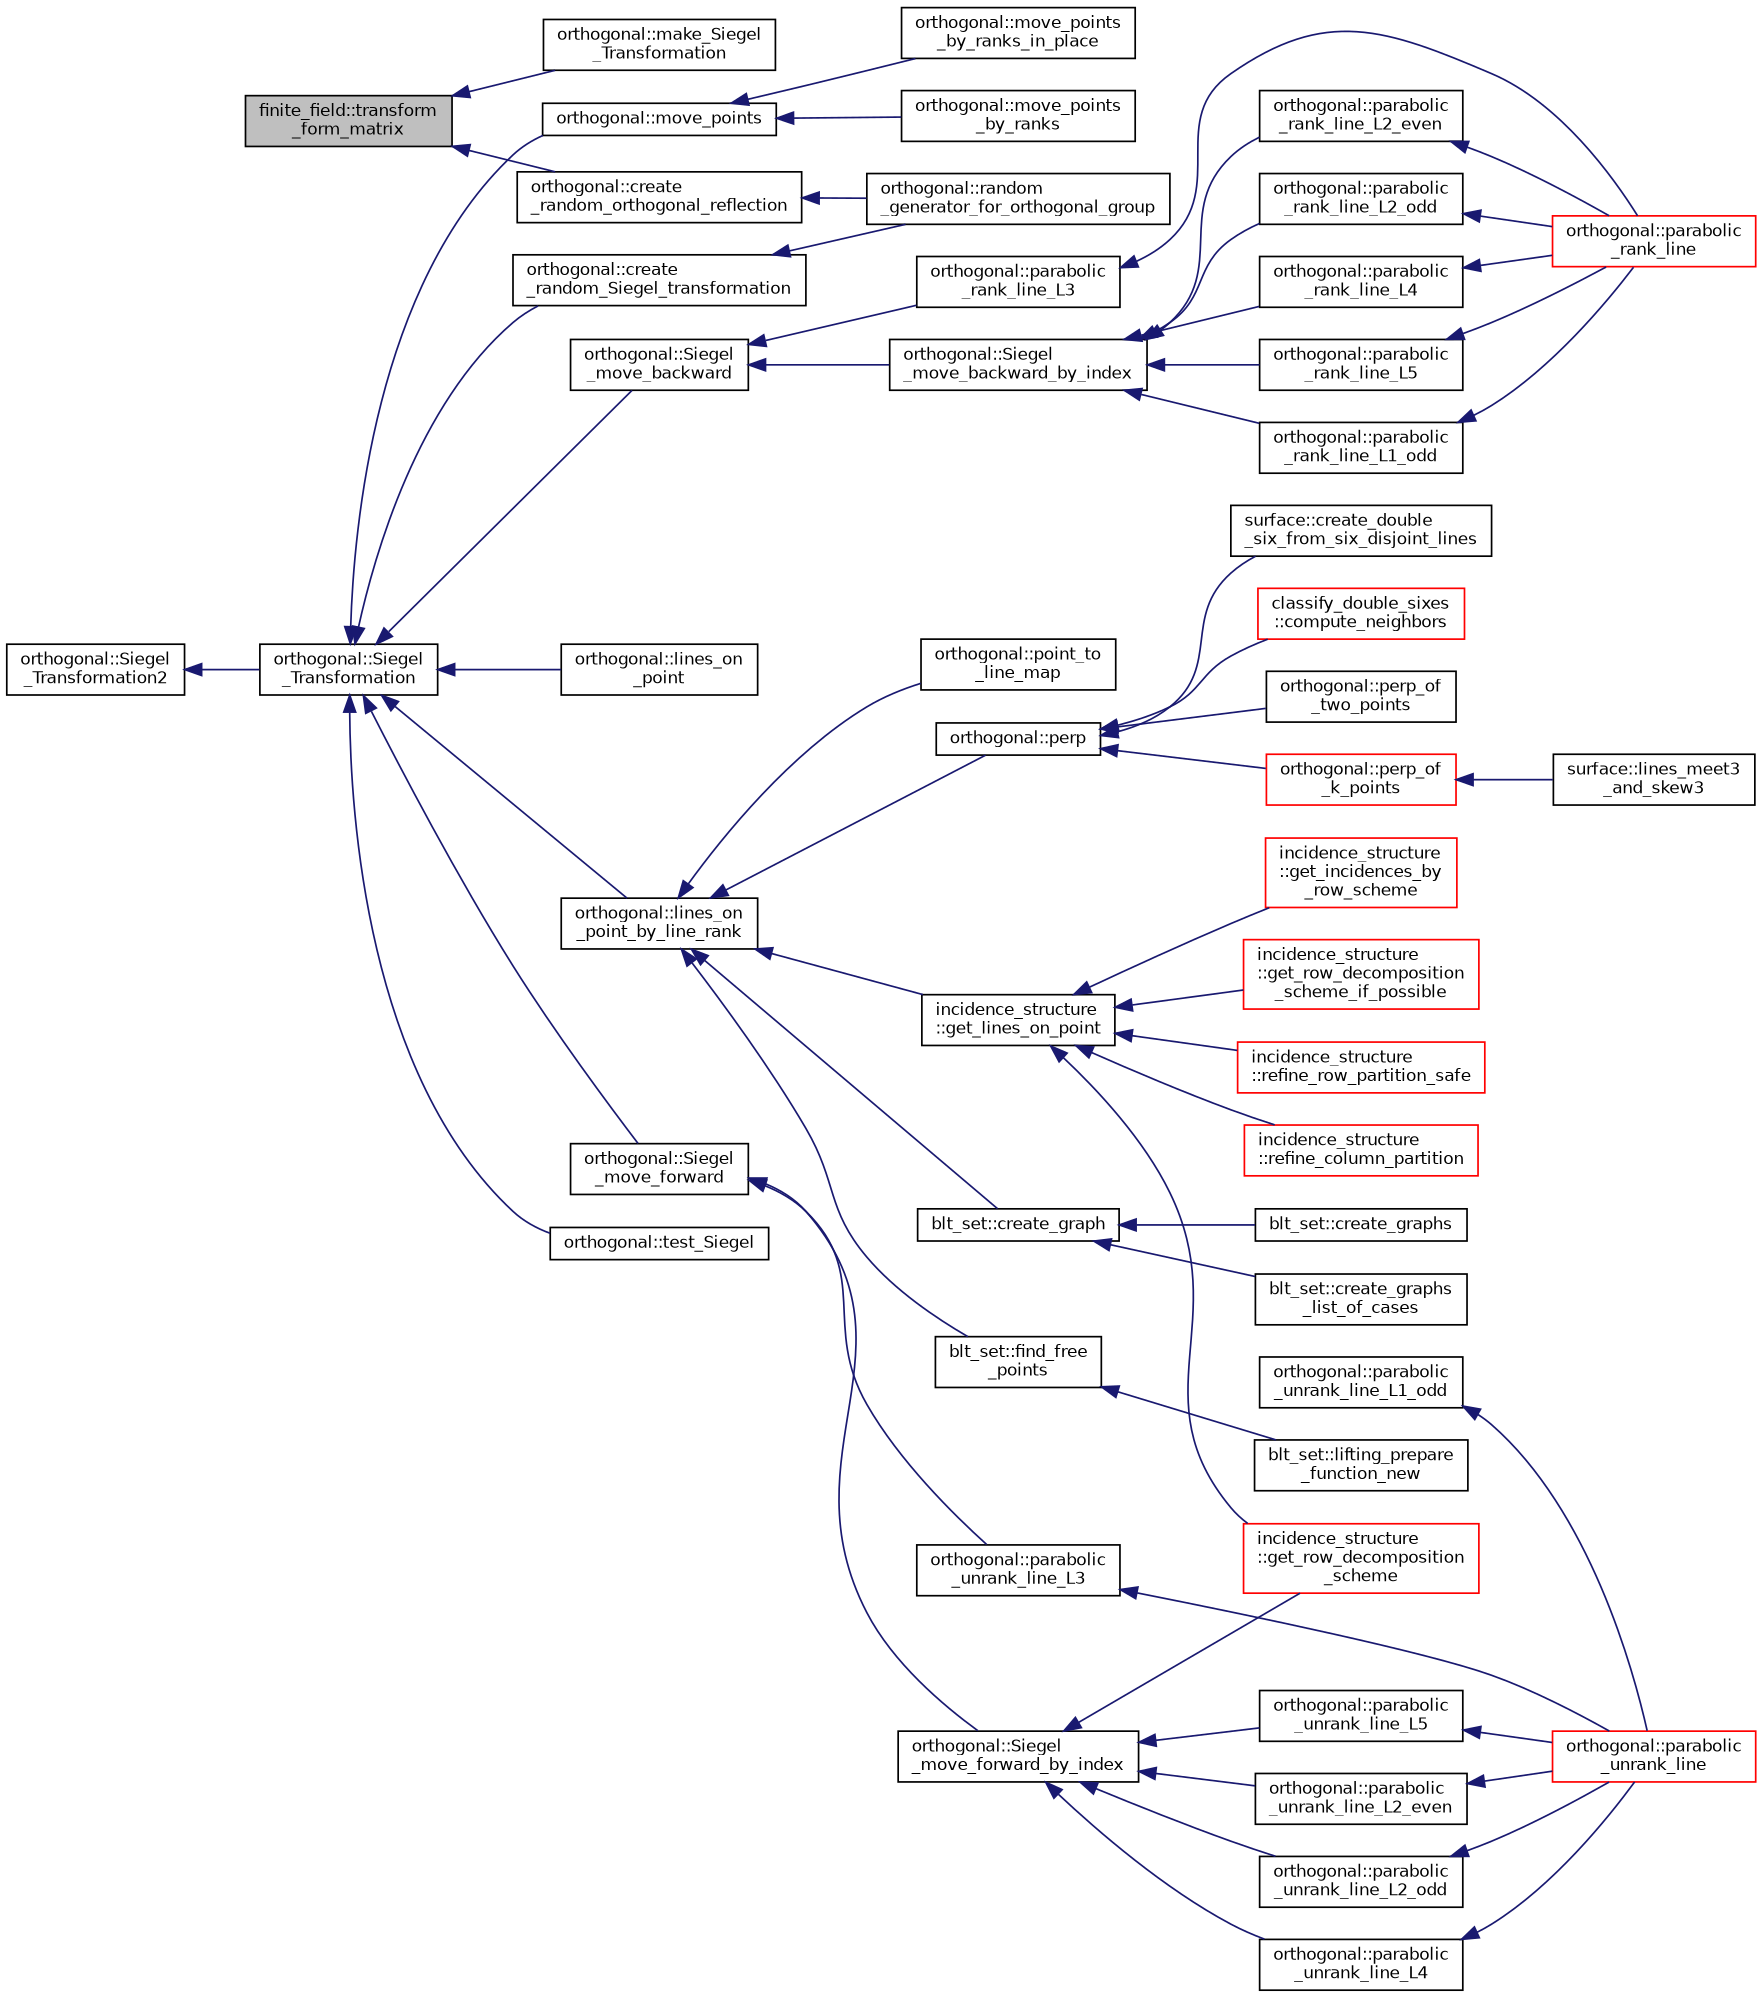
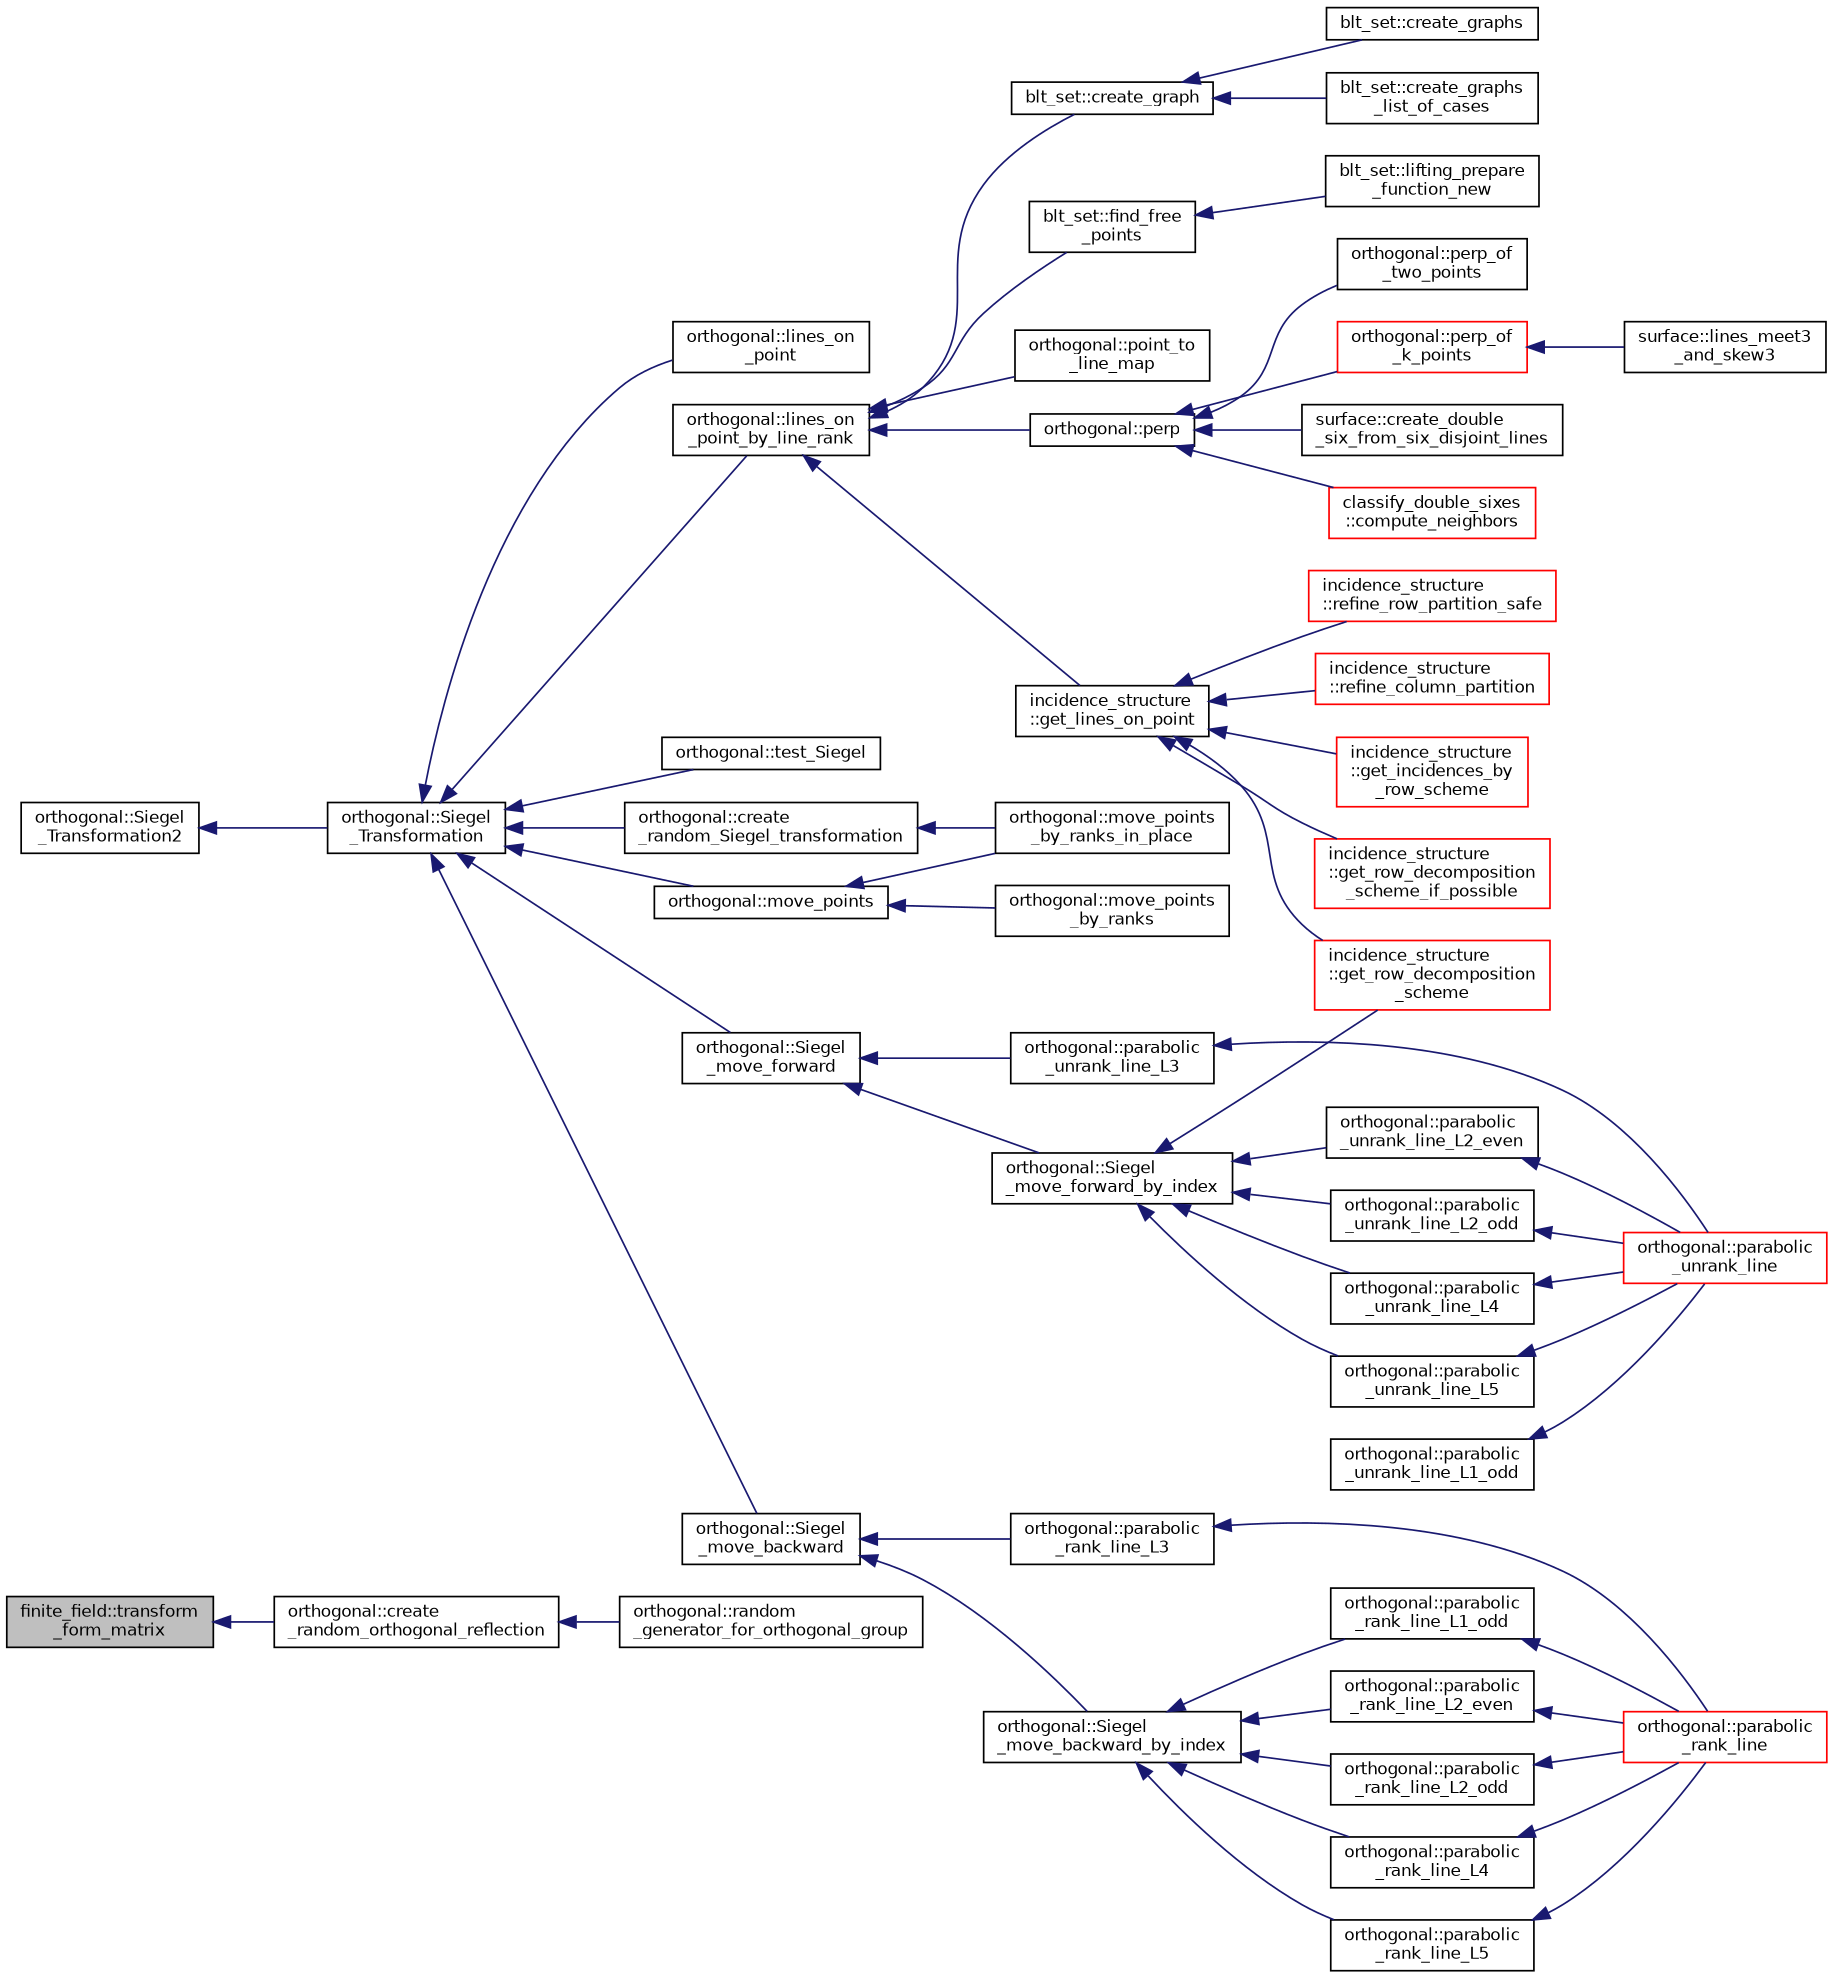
node "orthogonal::make_Siegel _Transformation": removed
edge "orthogonal::random _generator_for_orthogonal_group" -> "orthogonal::create _random_Siegel_transformation": now "orthogonal::move_points _by_ranks_in_place" -> "orthogonal::create _random_Siegel_transformation"
